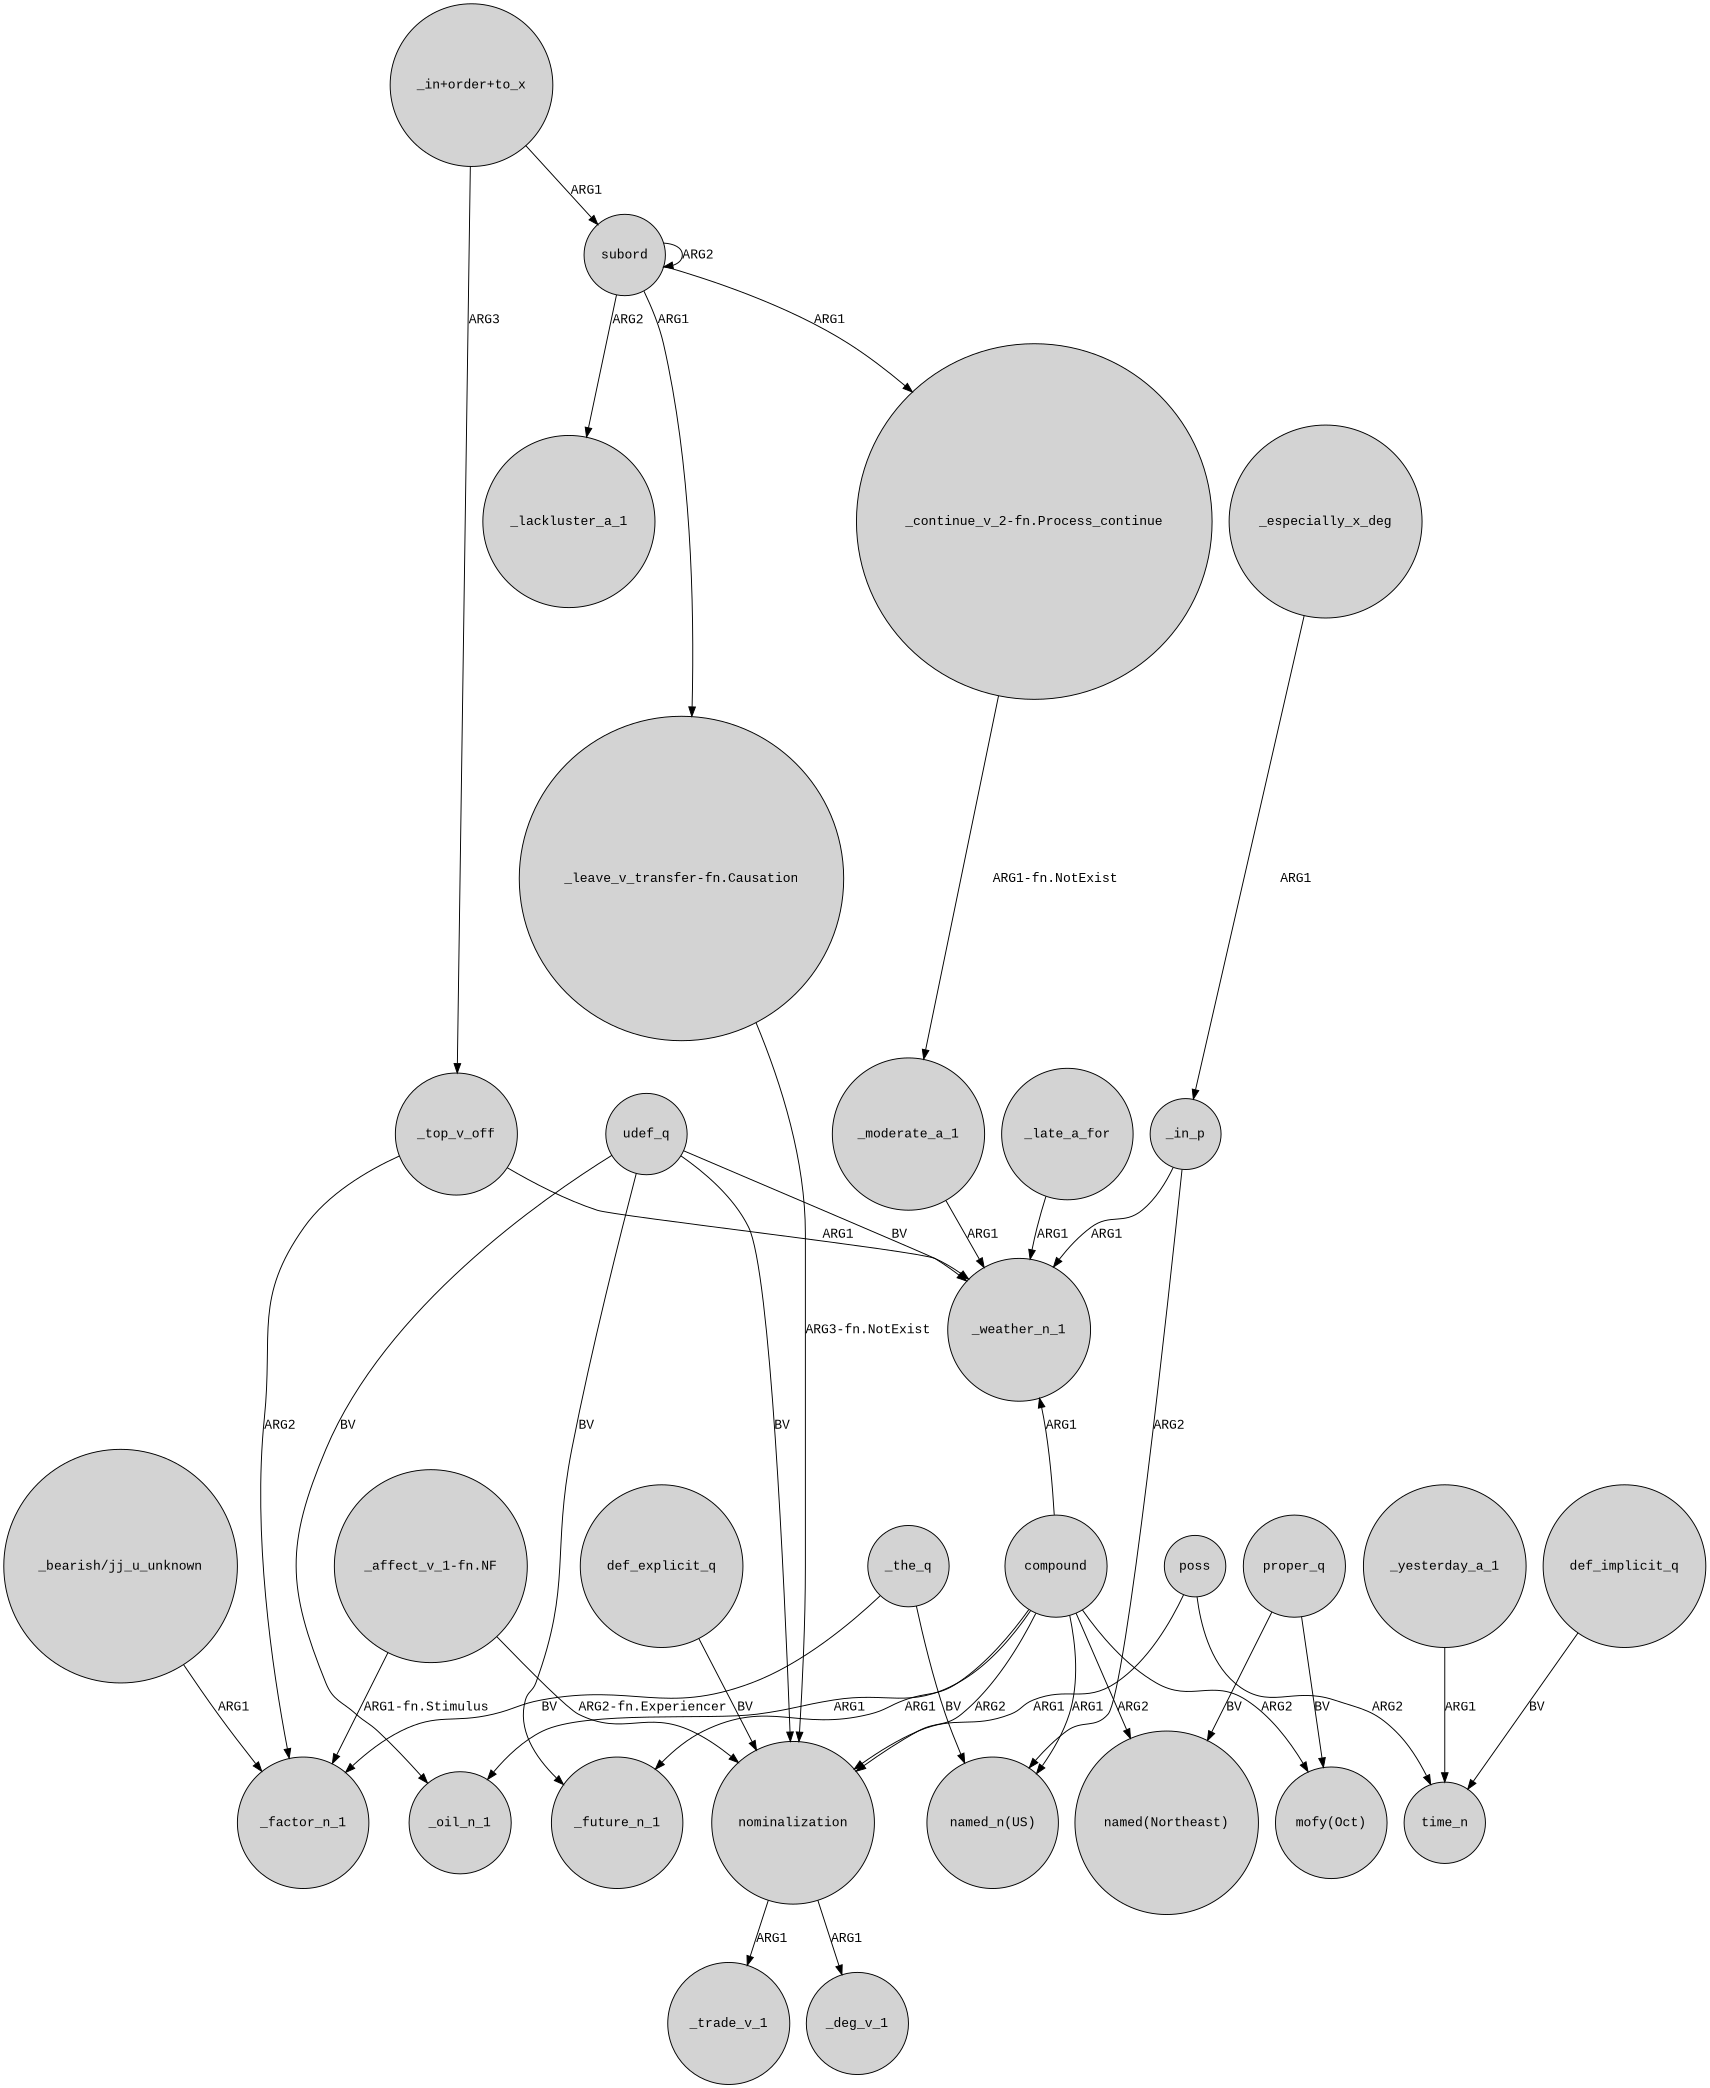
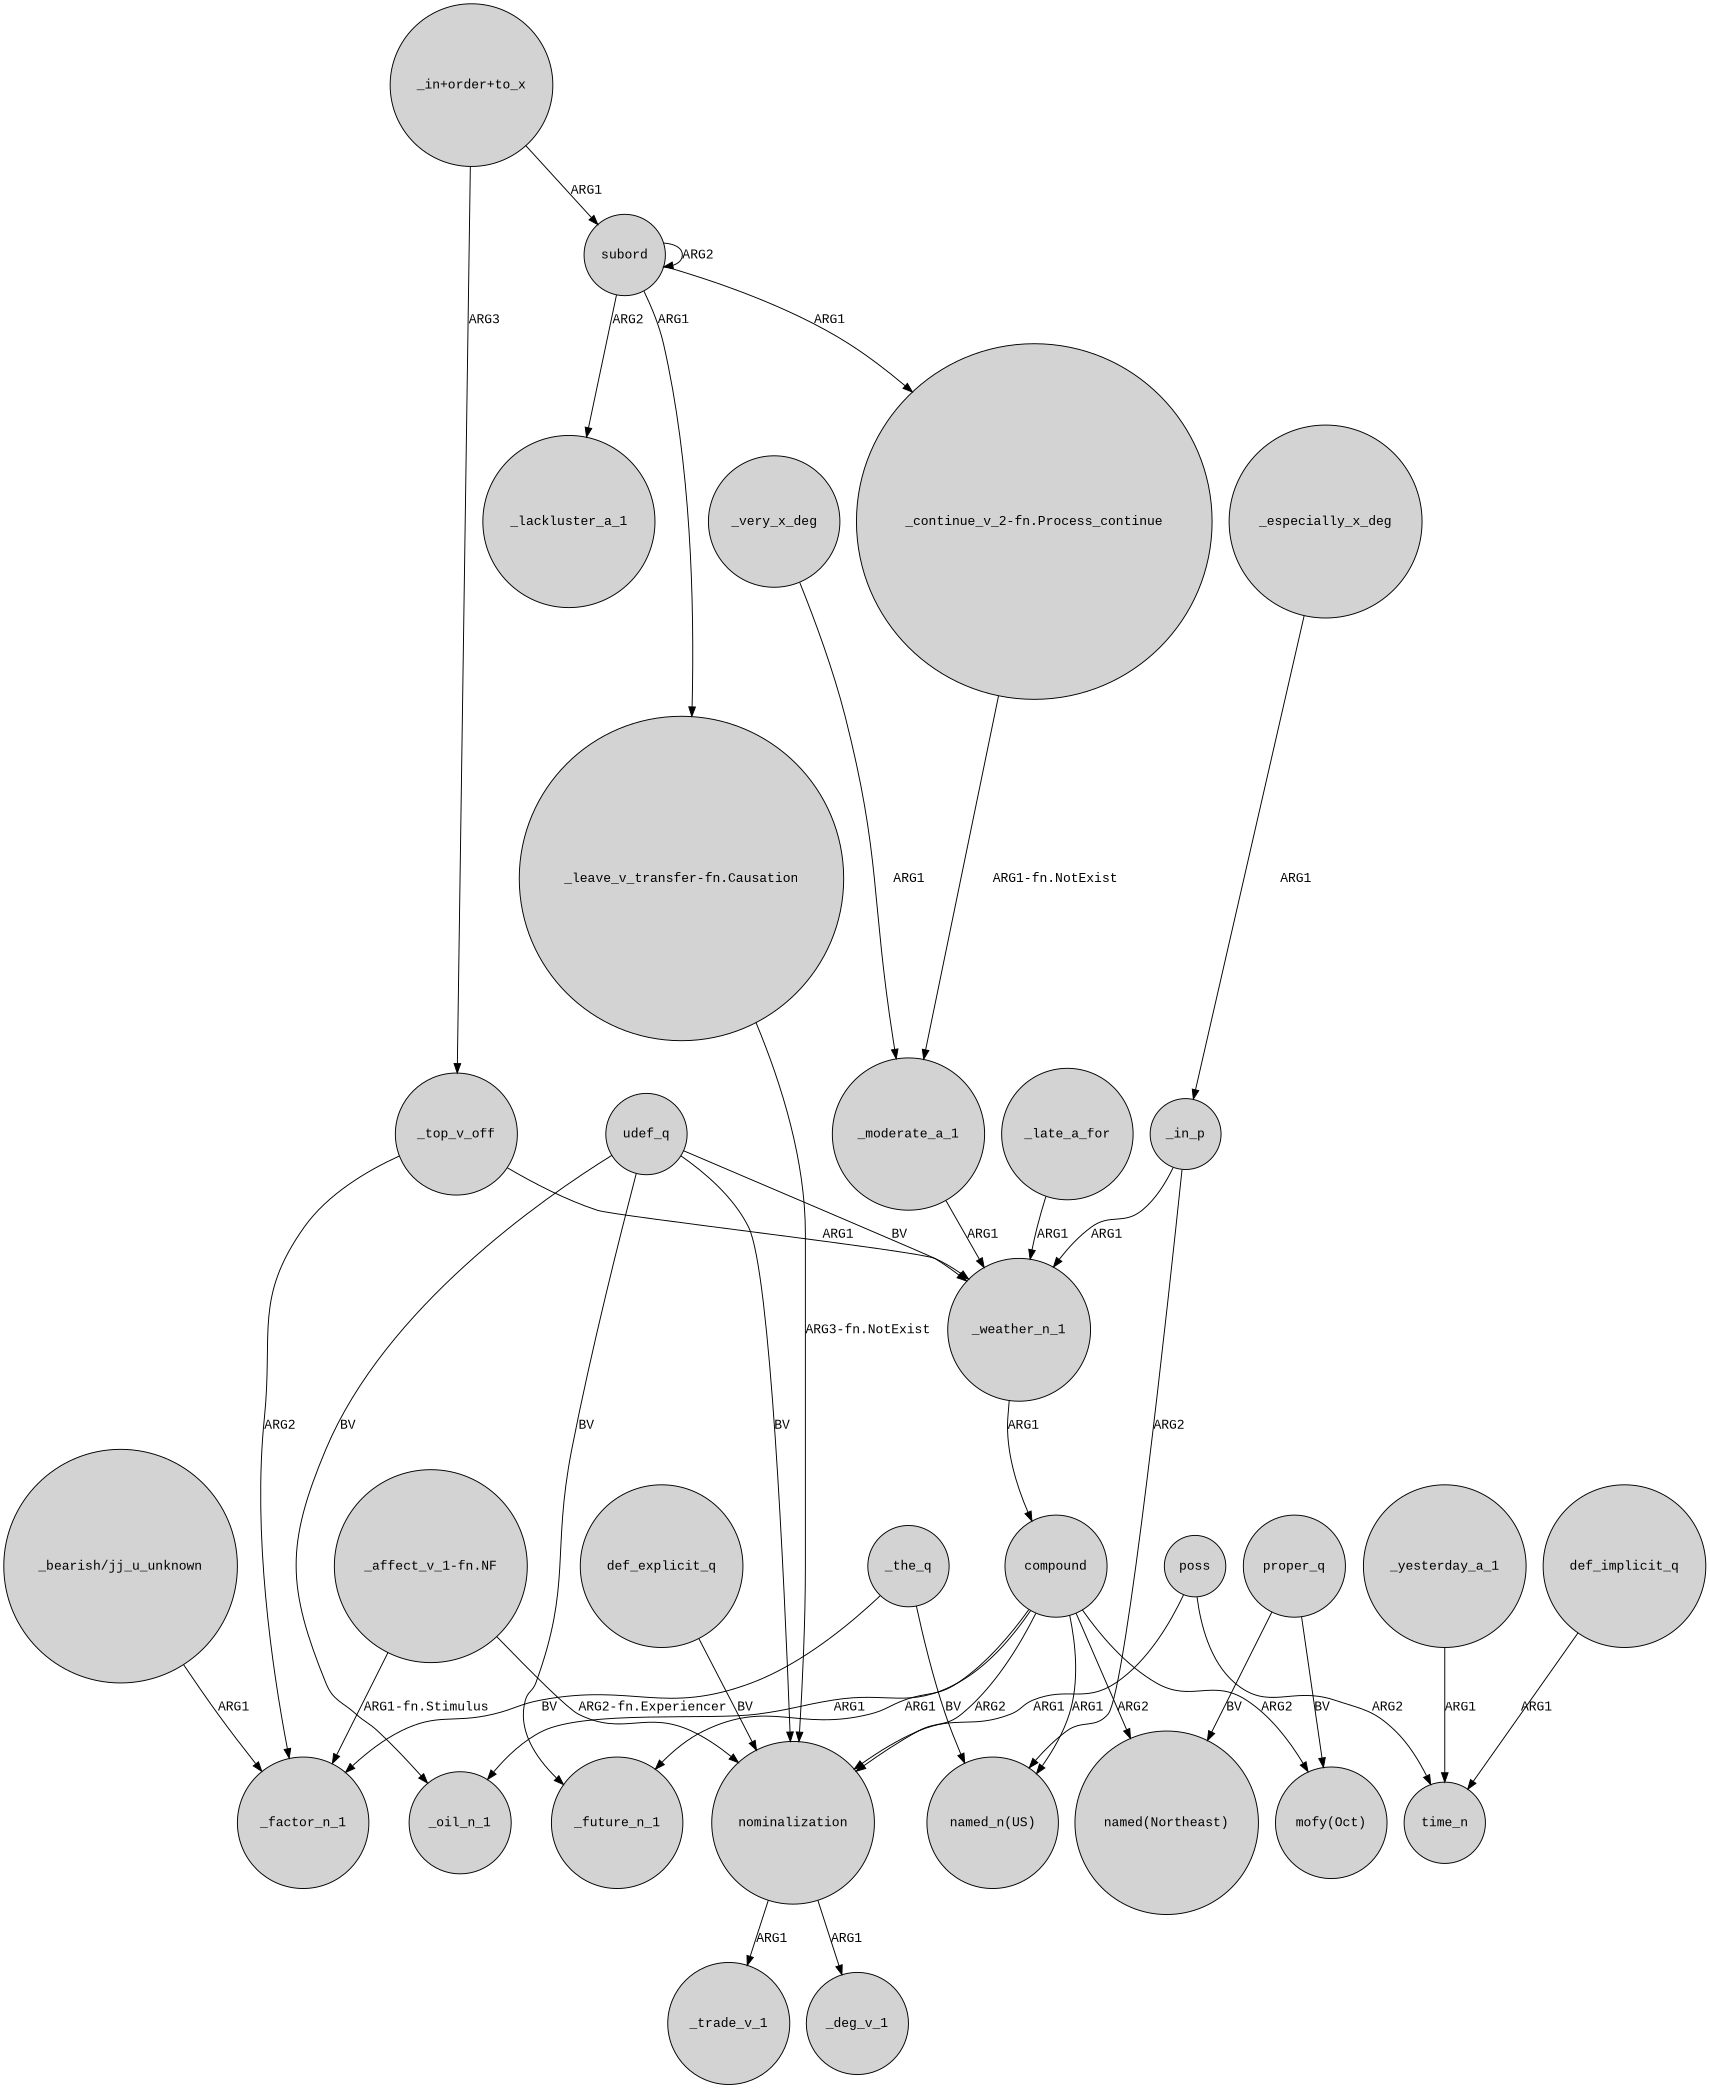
node "_very_x_deg": added
edge "compound" -> "_weather_n_1": reversed
edge "def_implicit_q" -> "time_n": label "BV" -> "ARG1"
